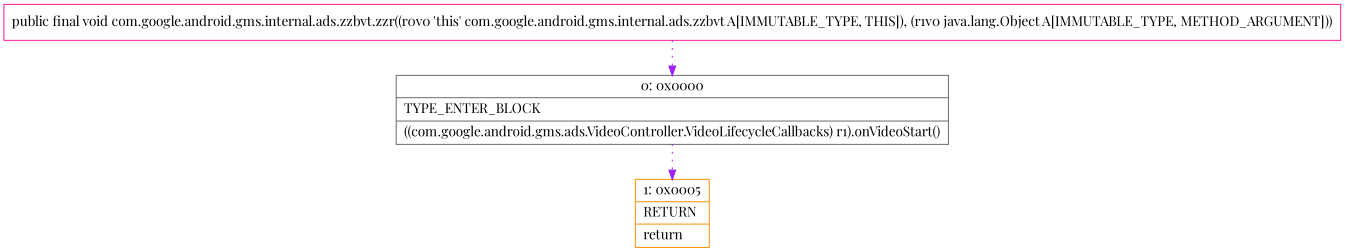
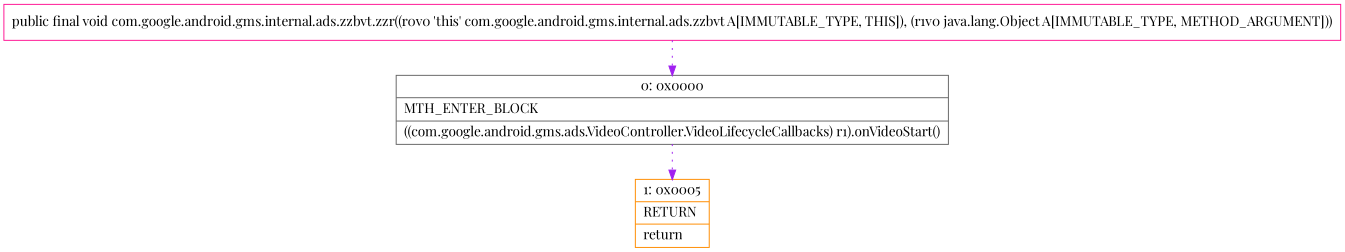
node "0: 0x0000": text "TYPE_ENTER_BLOCK" -> "MTH_ENTER_BLOCK"
